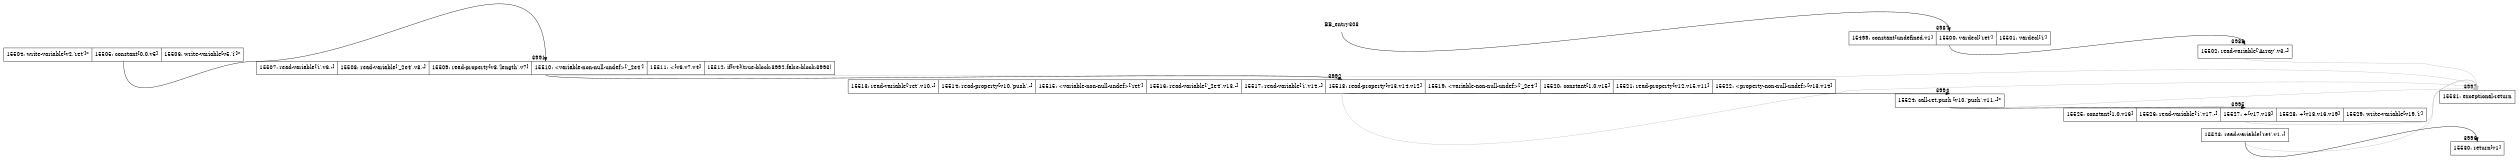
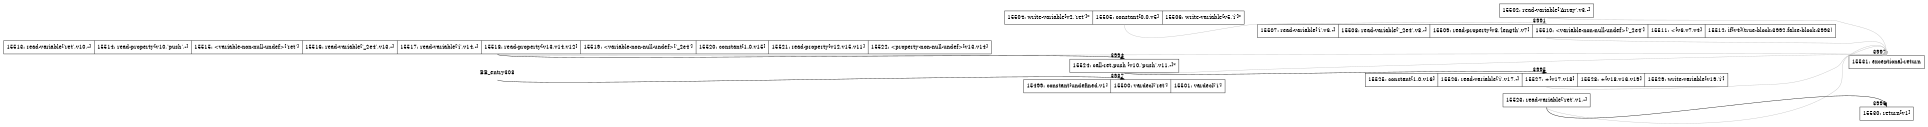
edge "15499: constant[undefined,v1]" -> "15502: read-variable['Array',v3,-]": removed
edge "15504: write-variable[v2,'ret']*" -> "15507: read-variable['i',v6,-]": color black -> gray
edge "15507: read-variable['i',v6,-]" -> "15513: read-variable['ret',v10,-]": removed
